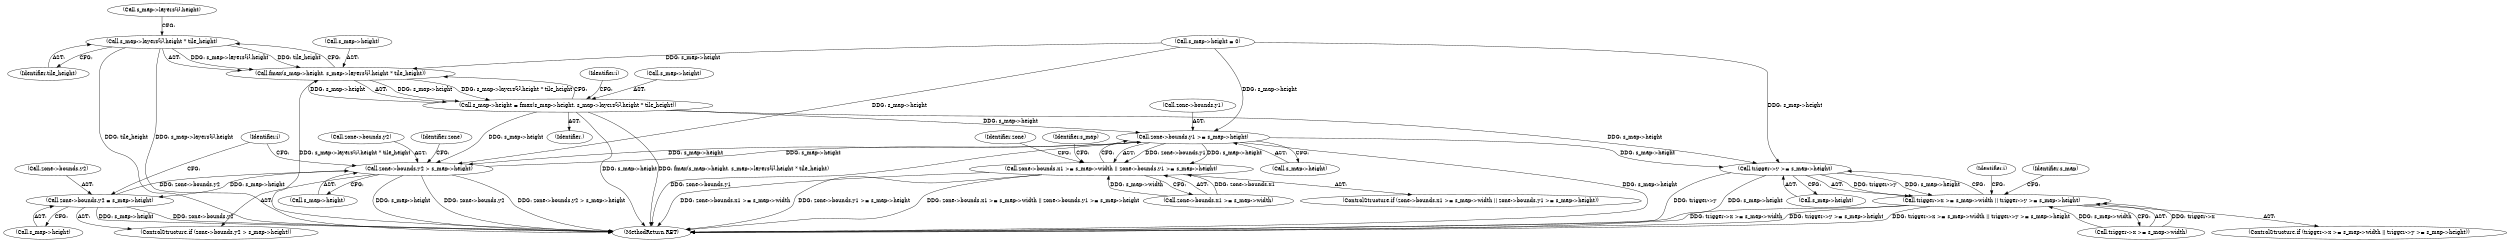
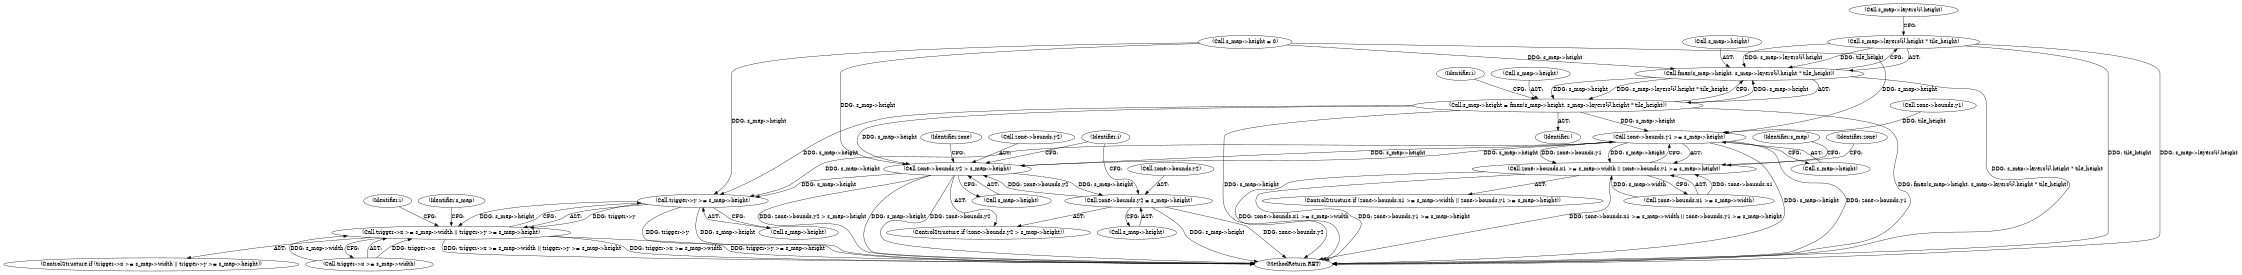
node "(Identifier,tile_height)": removed
edge "(Call,zone->bounds.y1)" -> "(Call,zone->bounds.y1 >= s_map->height)": label "AST: " -> "DDG: tile_height"
edge "(Call,zone->bounds.y2 > s_map->height)" -> "(Call,trigger->y >= s_map->height)": added, label "DDG: s_map->height"
